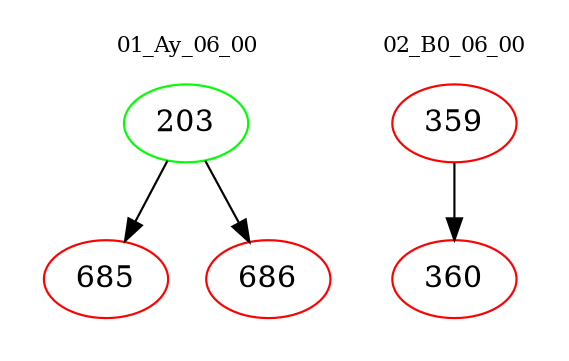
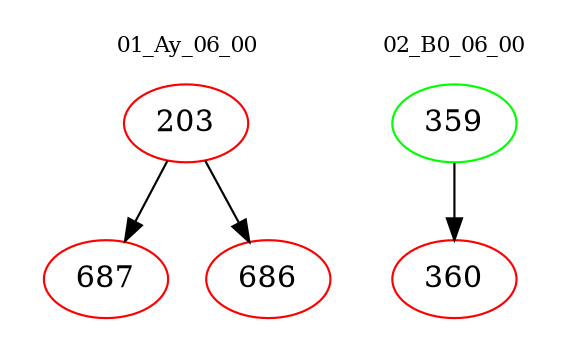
node "203": color green -> red
node "359": color red -> green
node "685": label "685" -> "687"
